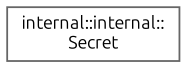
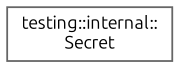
node "internal::internal:: Secret": label "internal::internal:: Secret" -> "testing::internal:: Secret"
